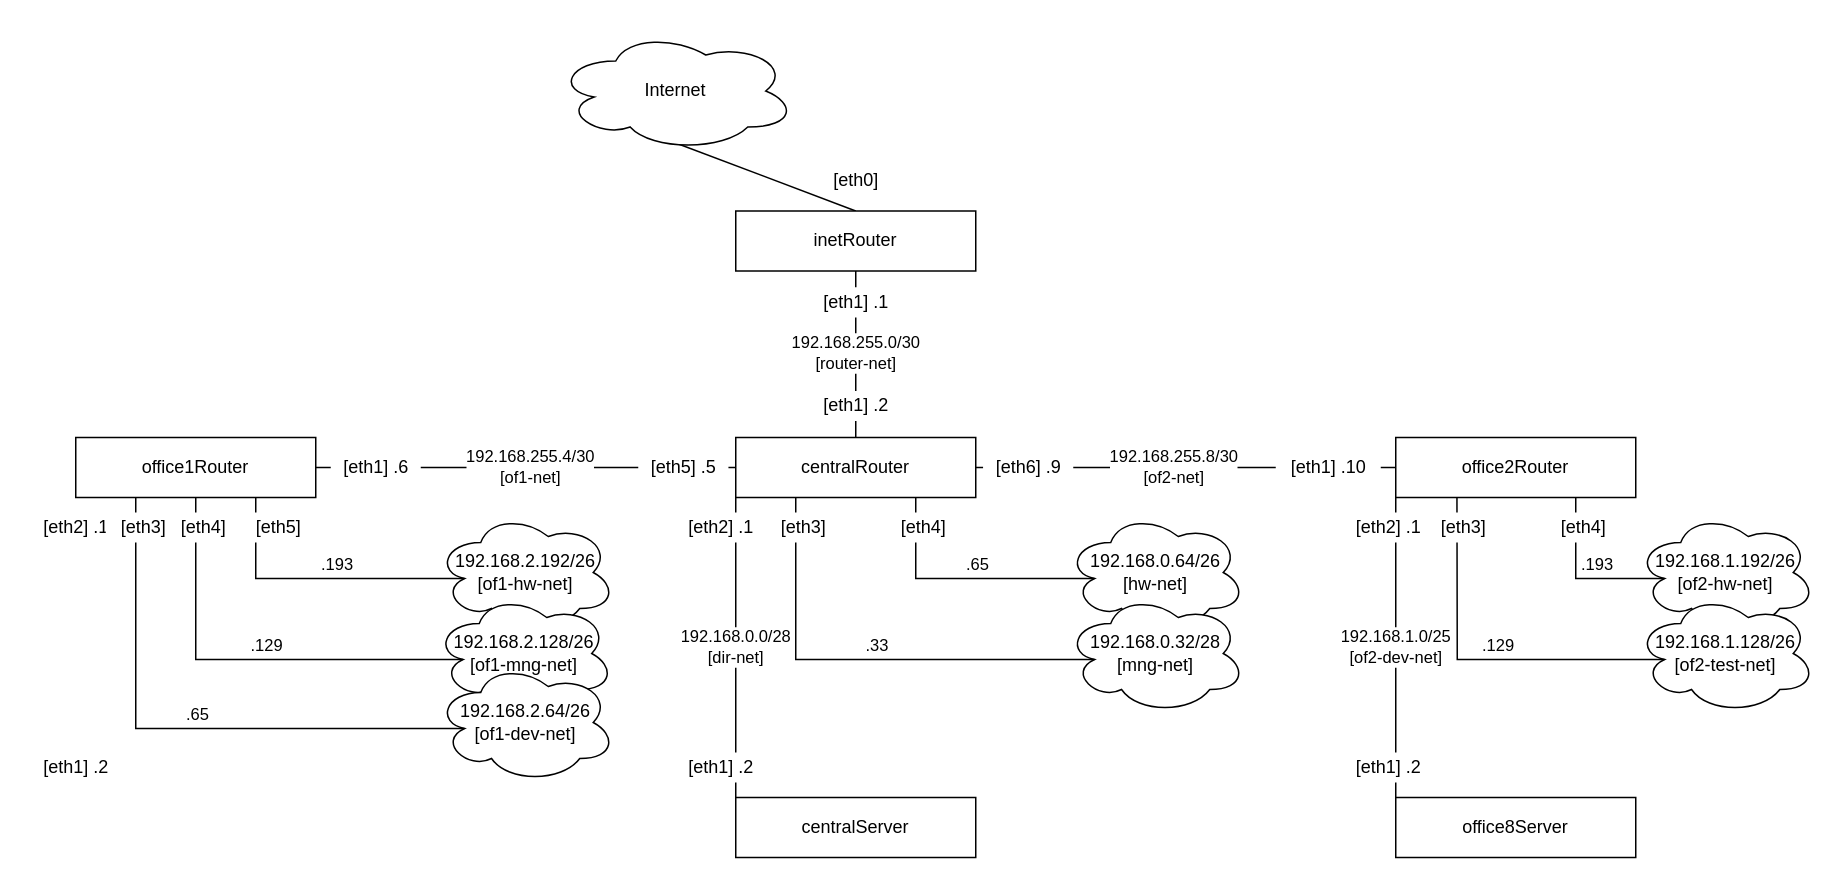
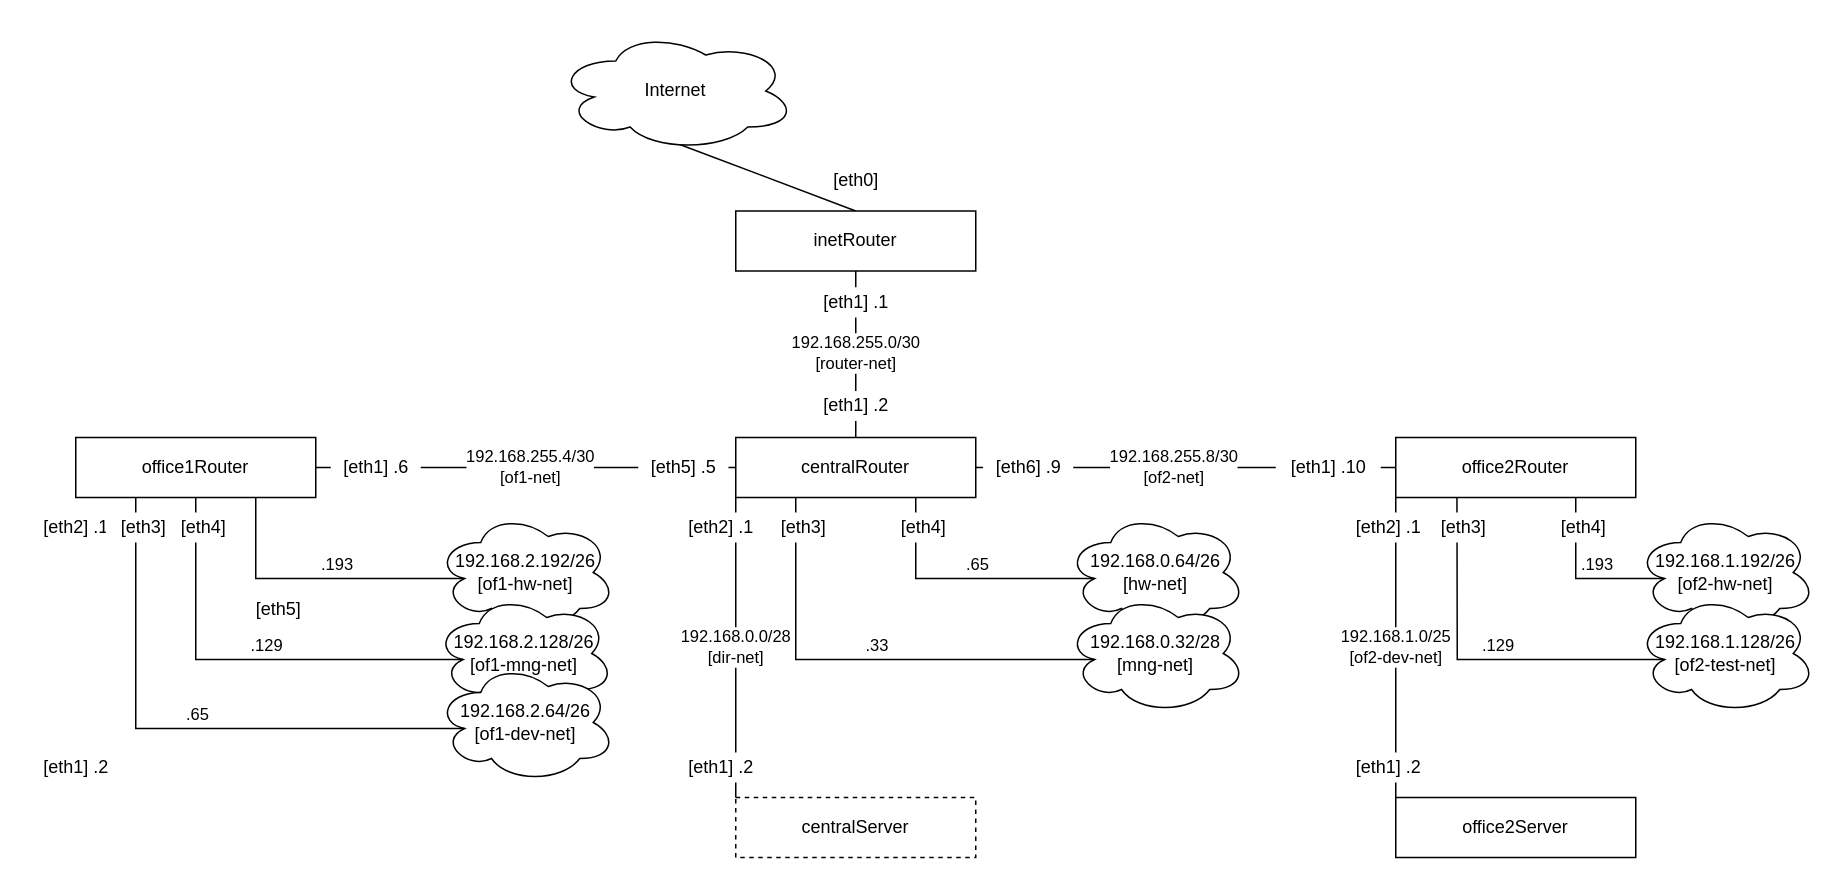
node "[eth5]": moved (278, 527) -> (278, 610)
node "centralServer": style solid -> dashed
node "office8Server": label "office8Server" -> "office2Server"
